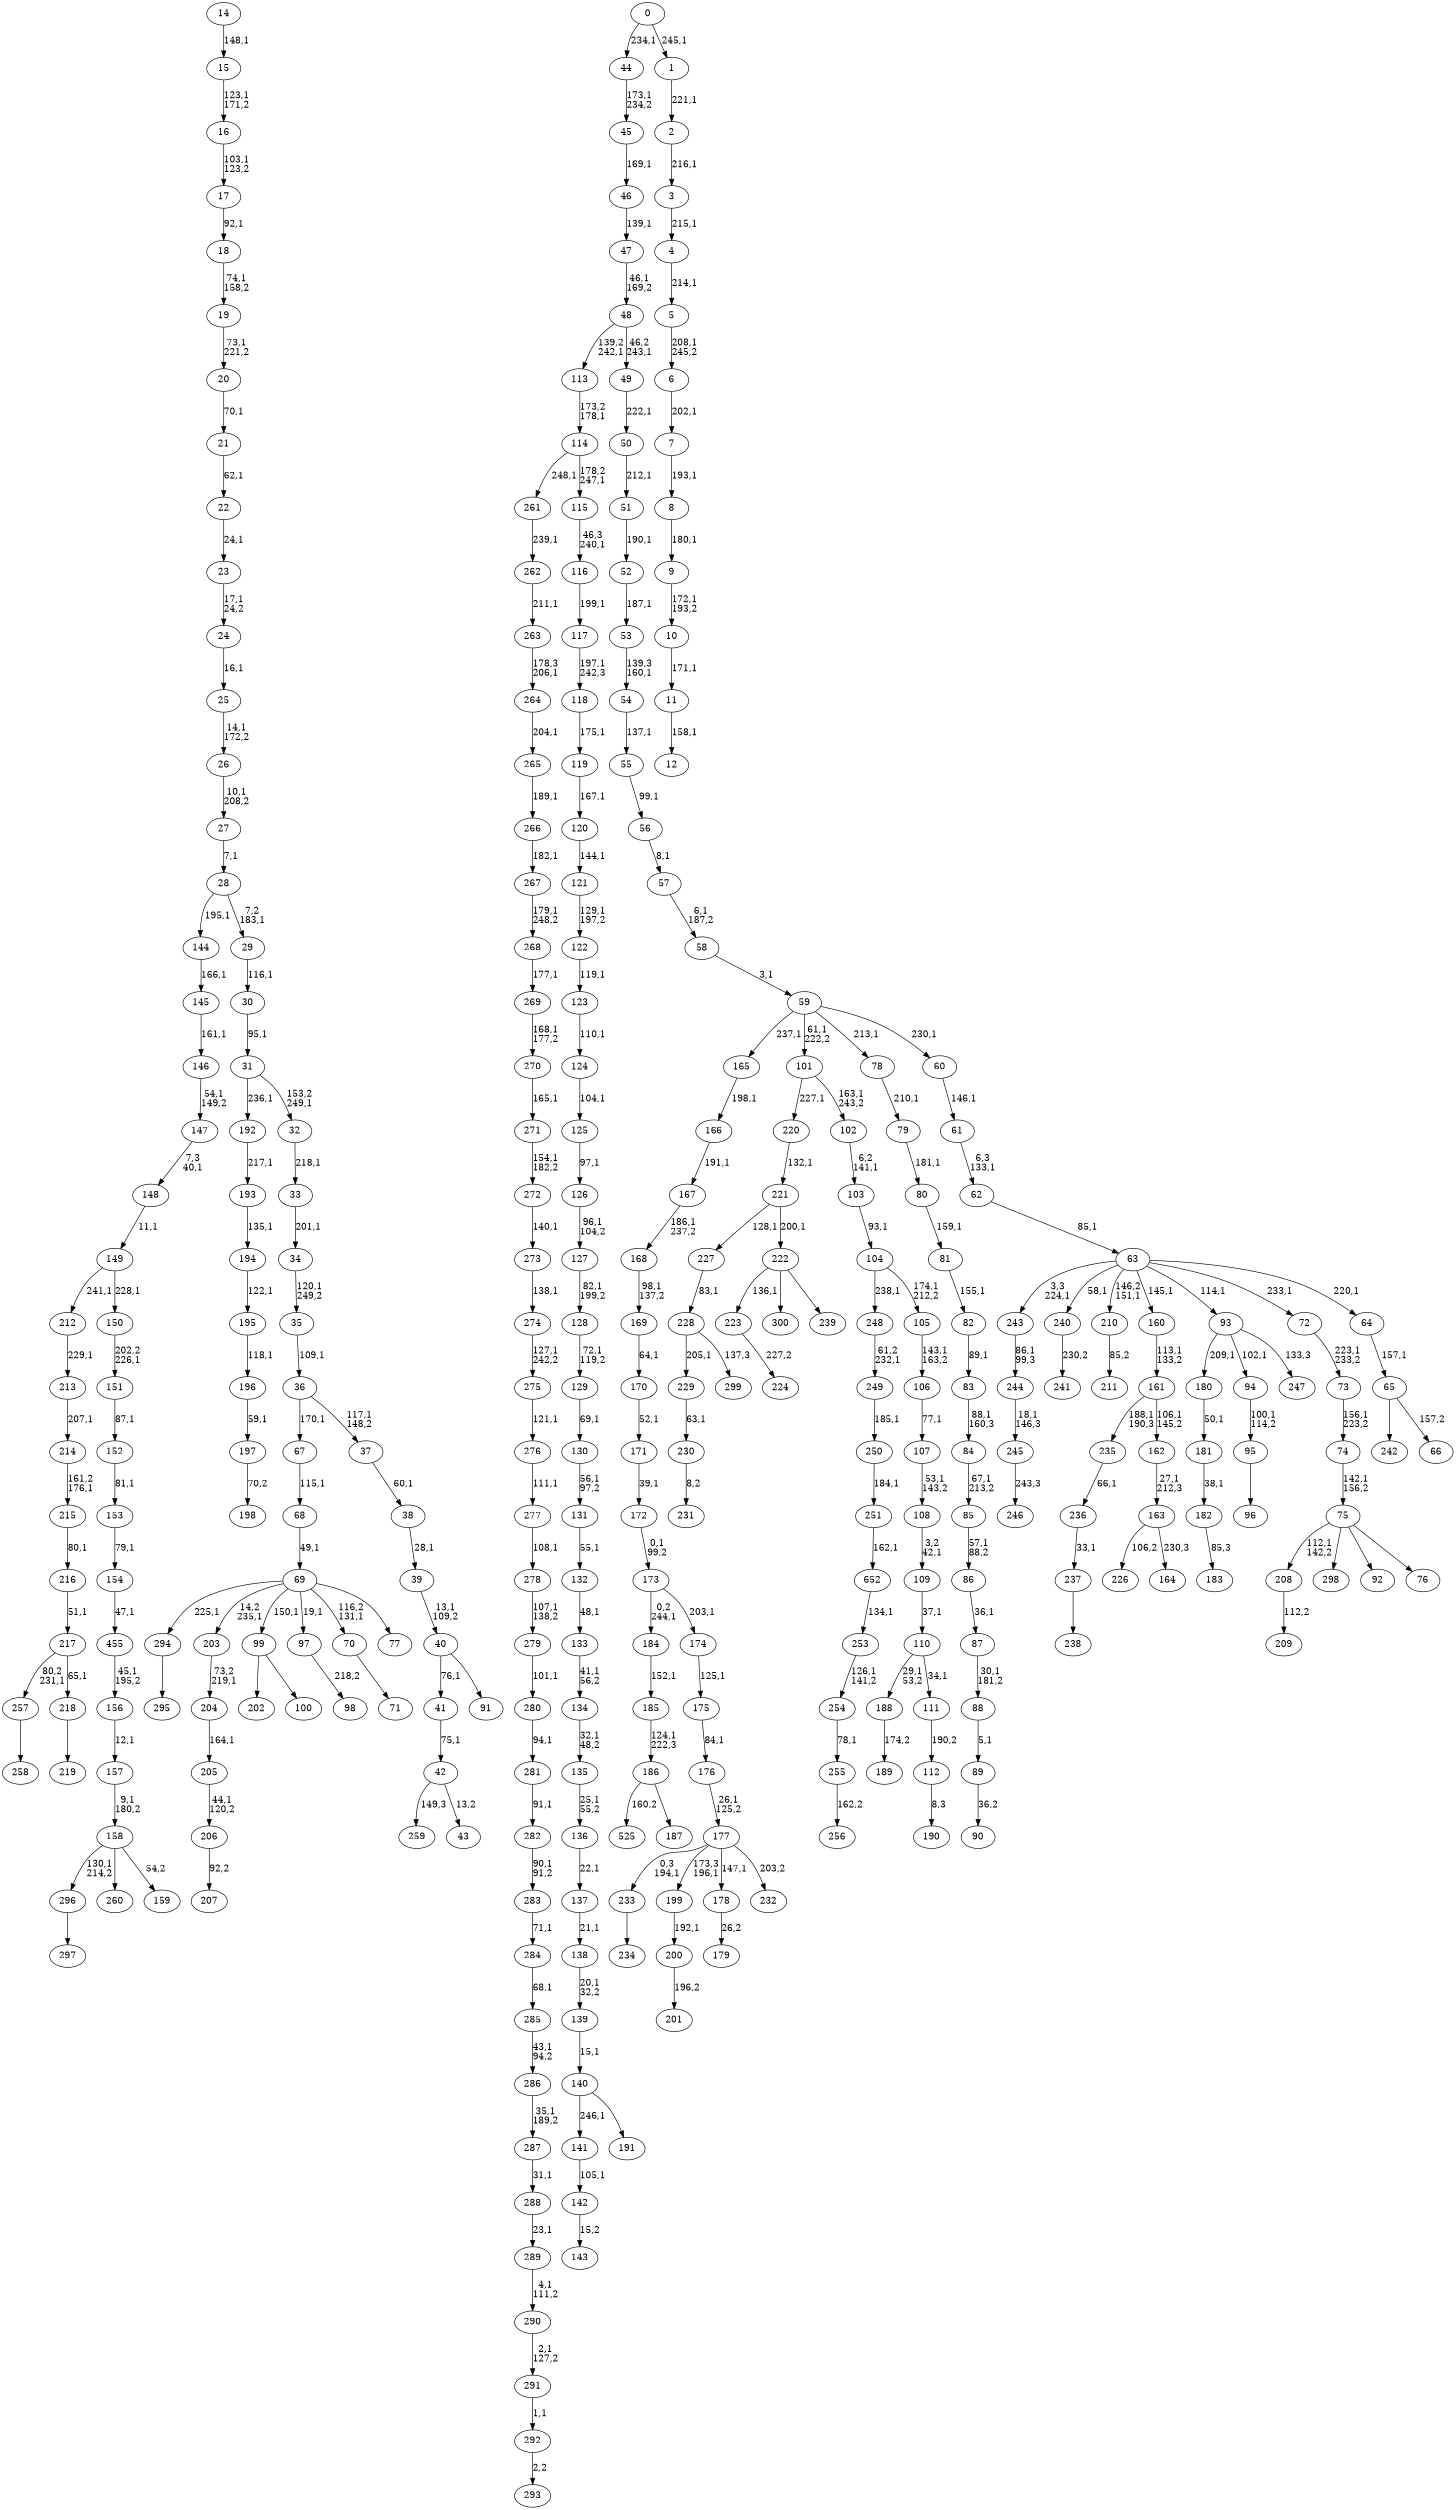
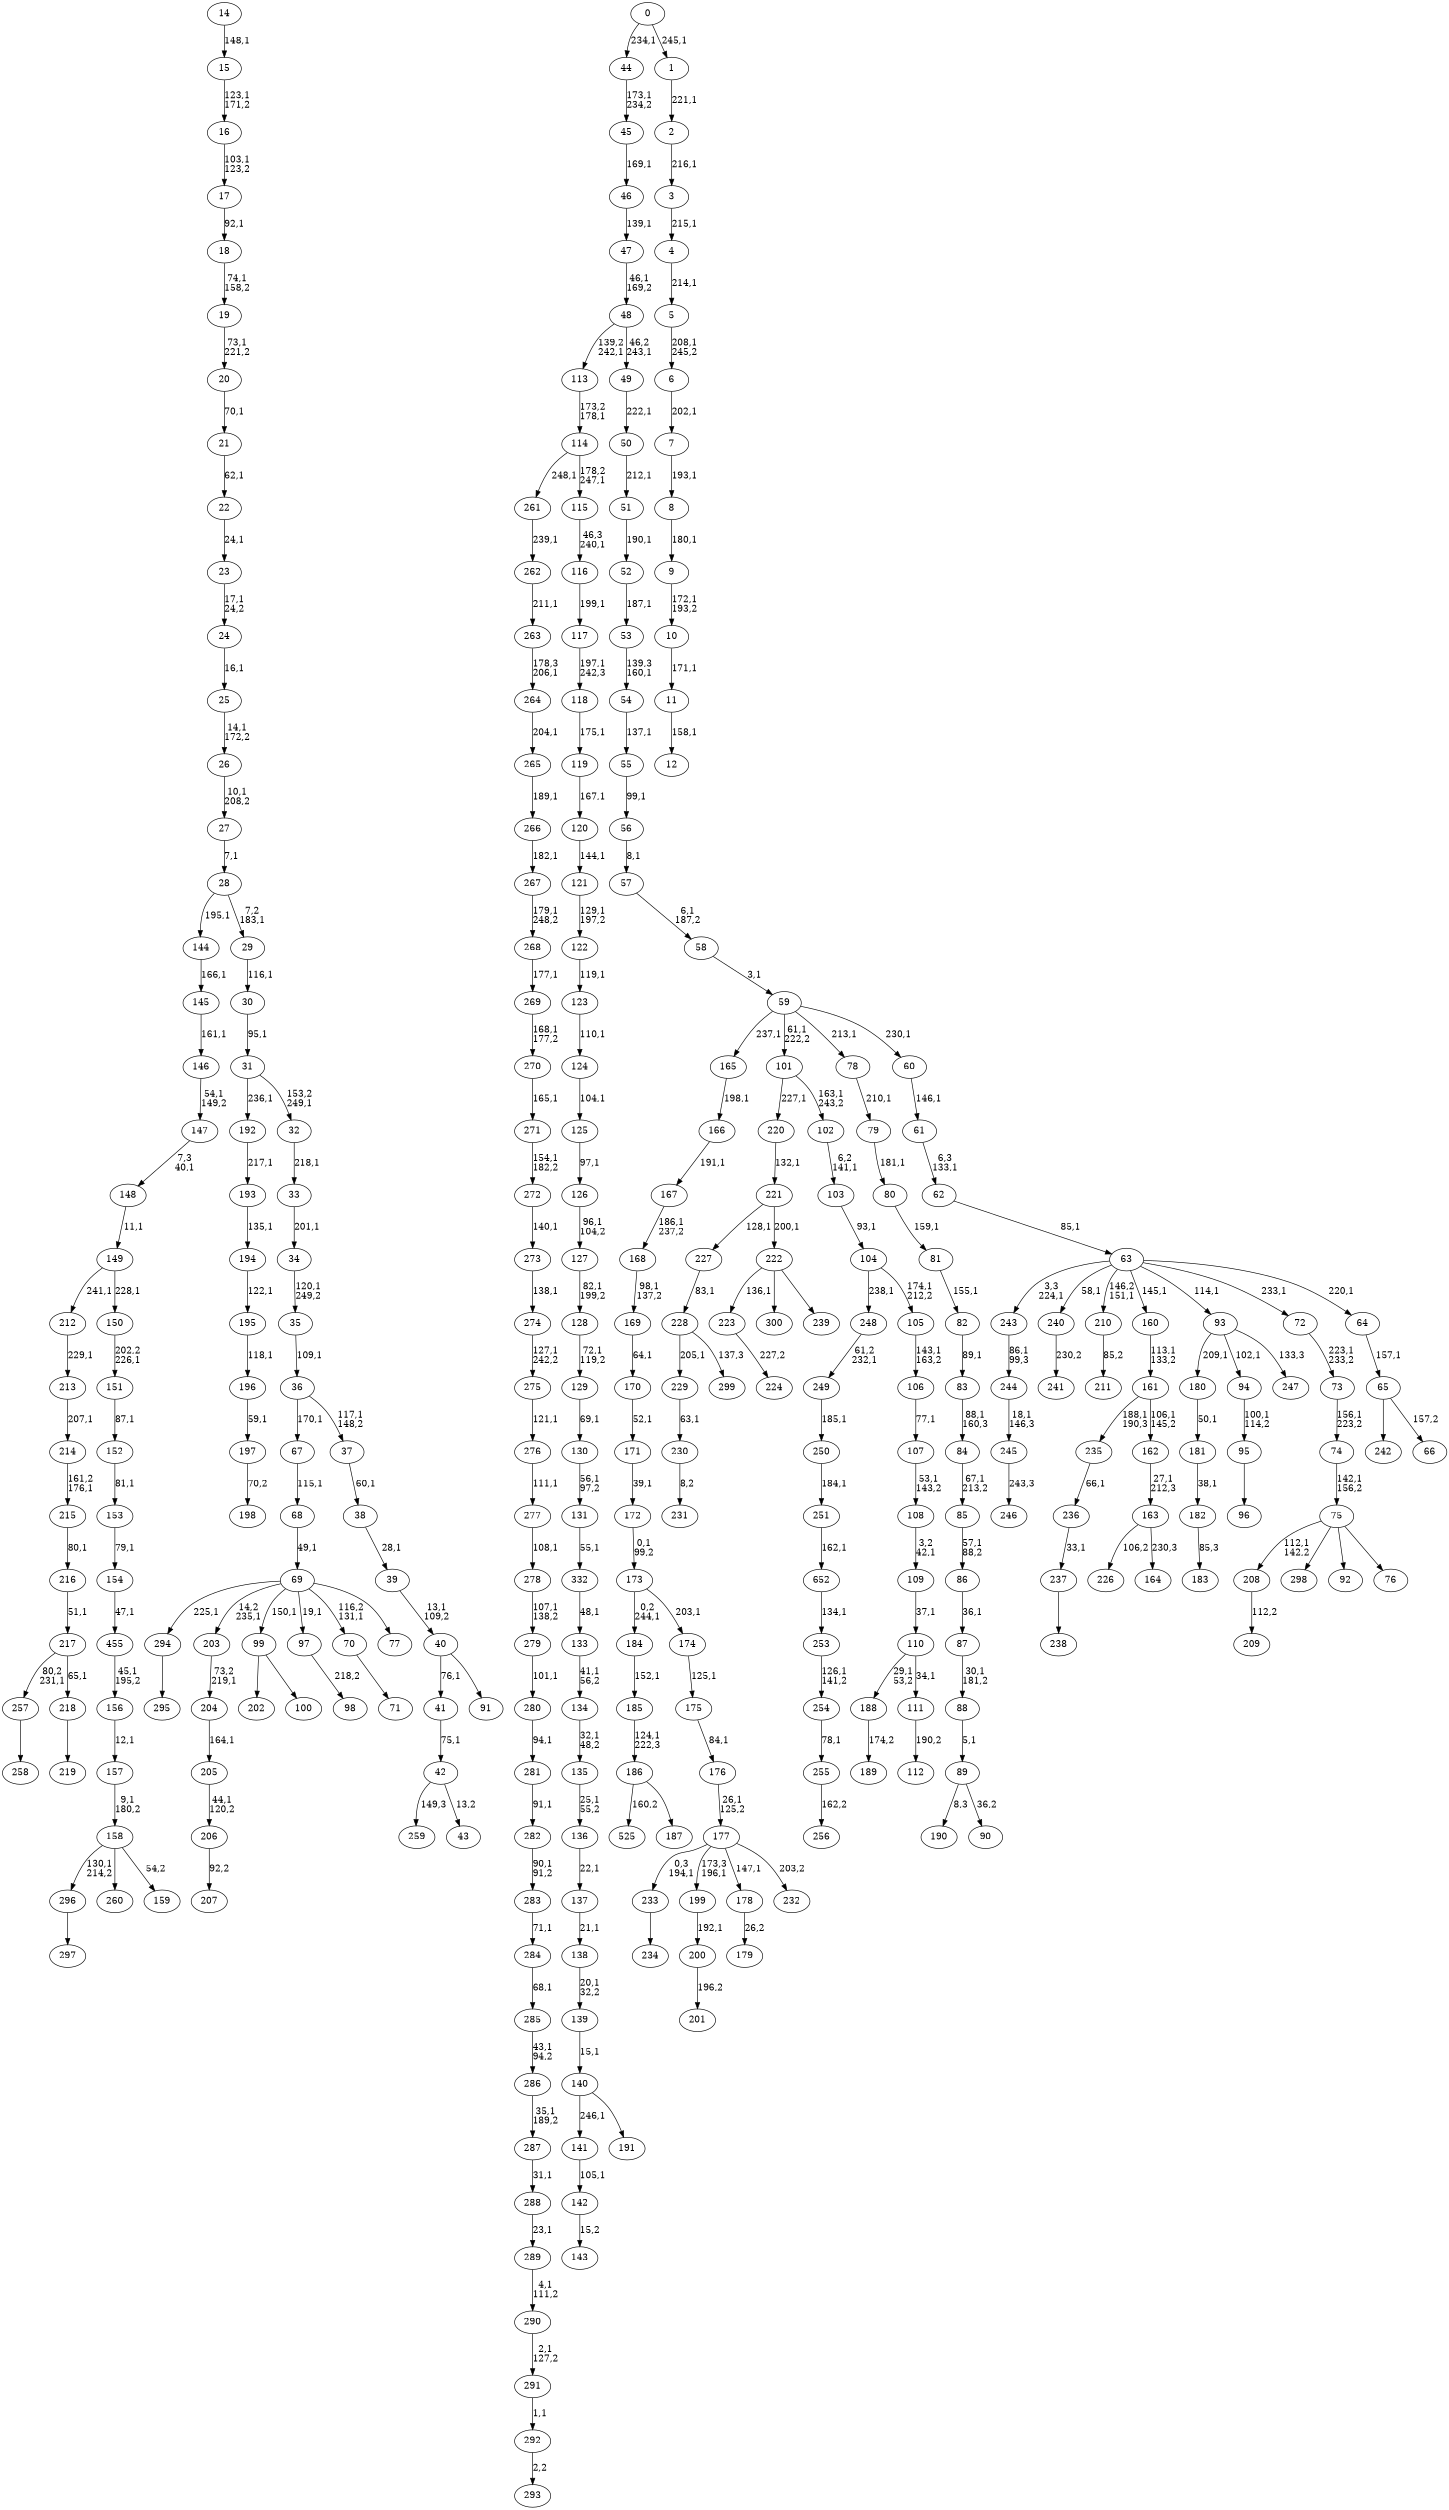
node "132": label "132" -> "332"
edge "112" -> "190": now "89" -> "190"
